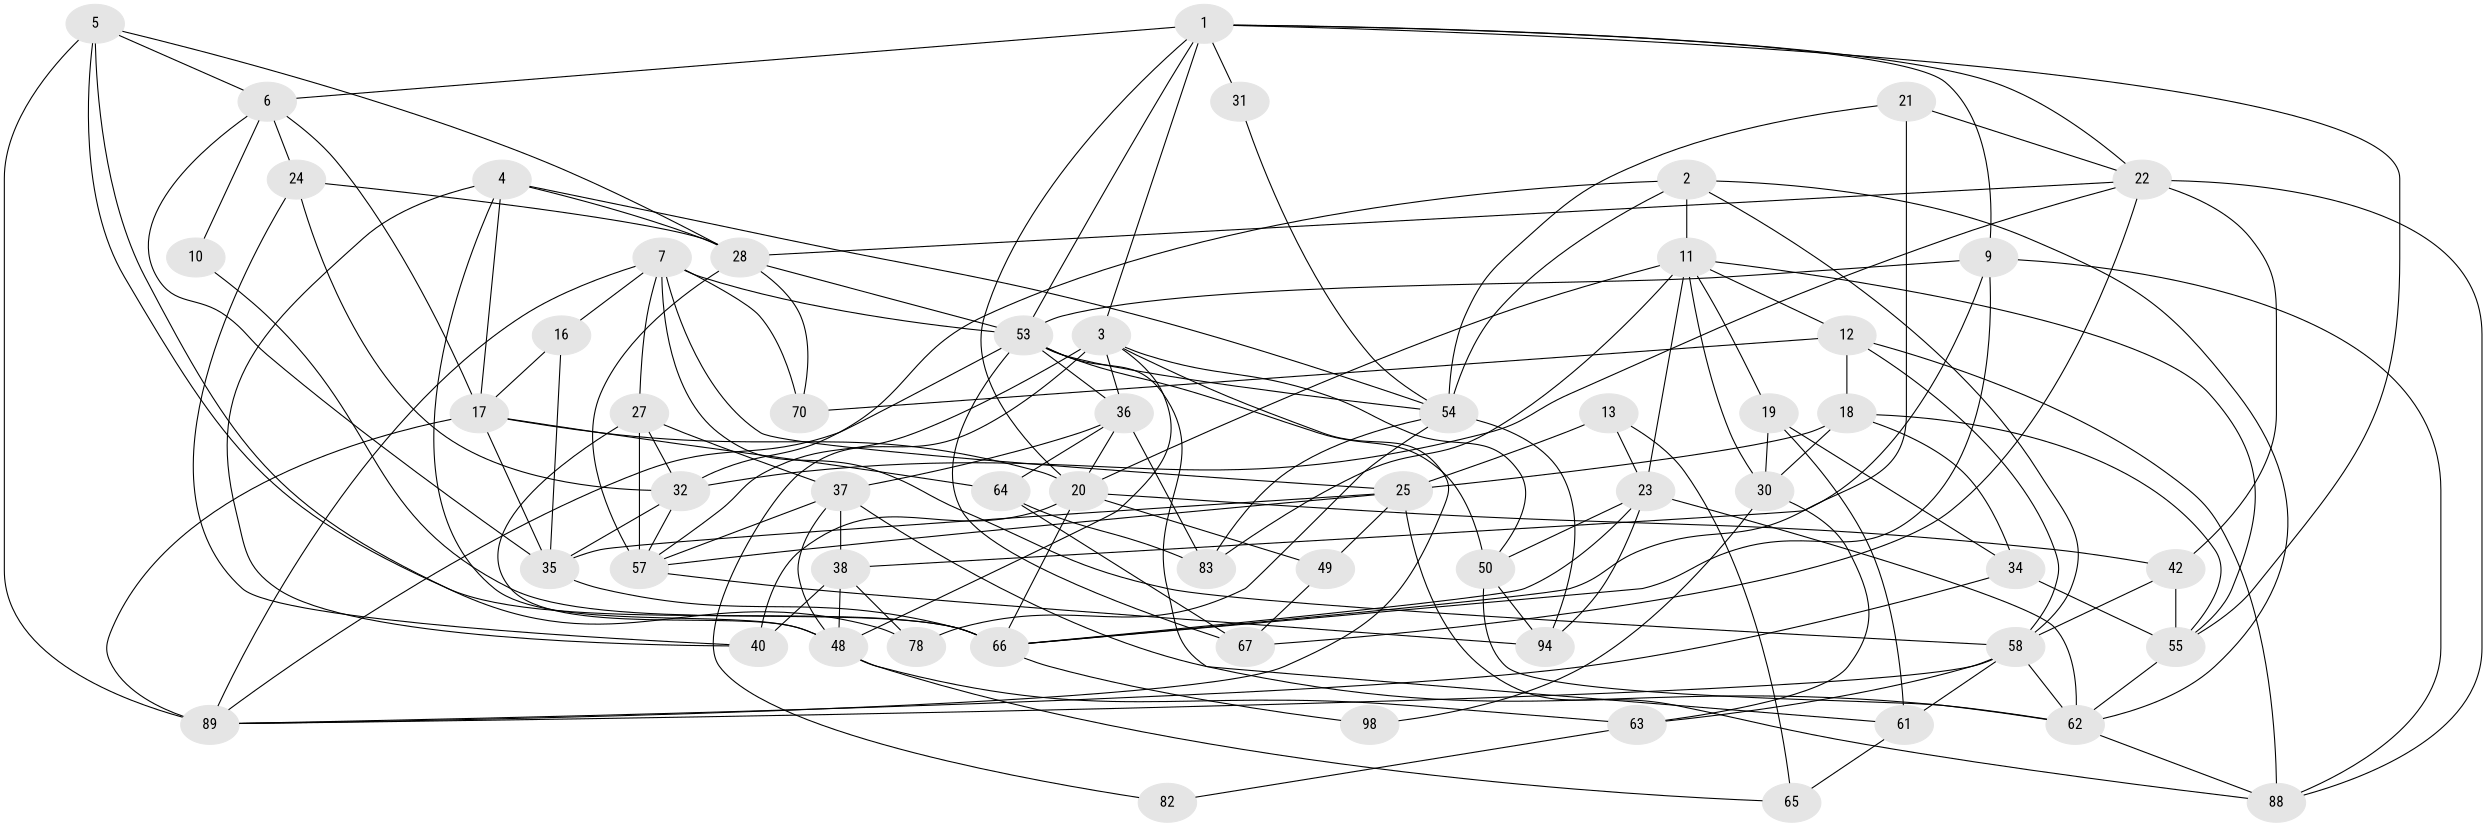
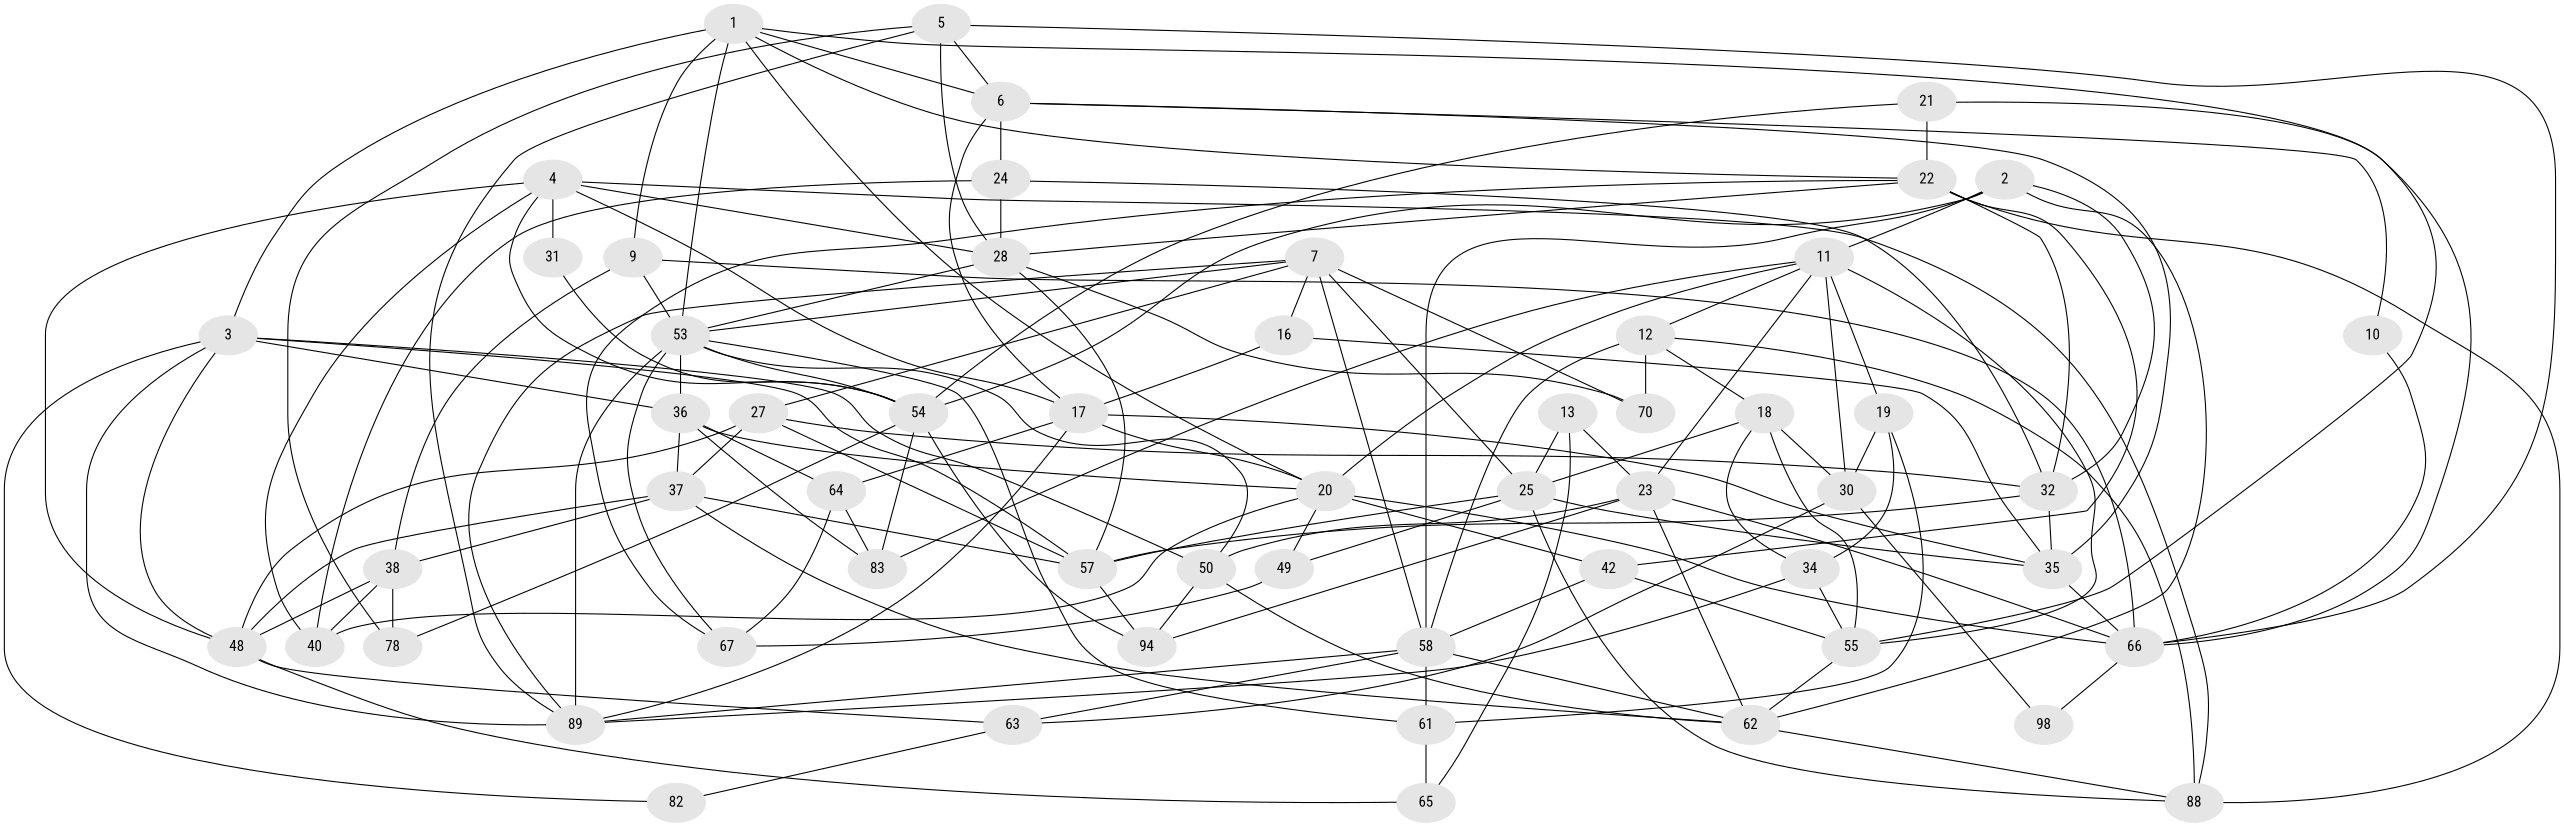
edge "1" -- "31": now "4" -- "31"
edge "9" -- "88": now "4" -- "88"
